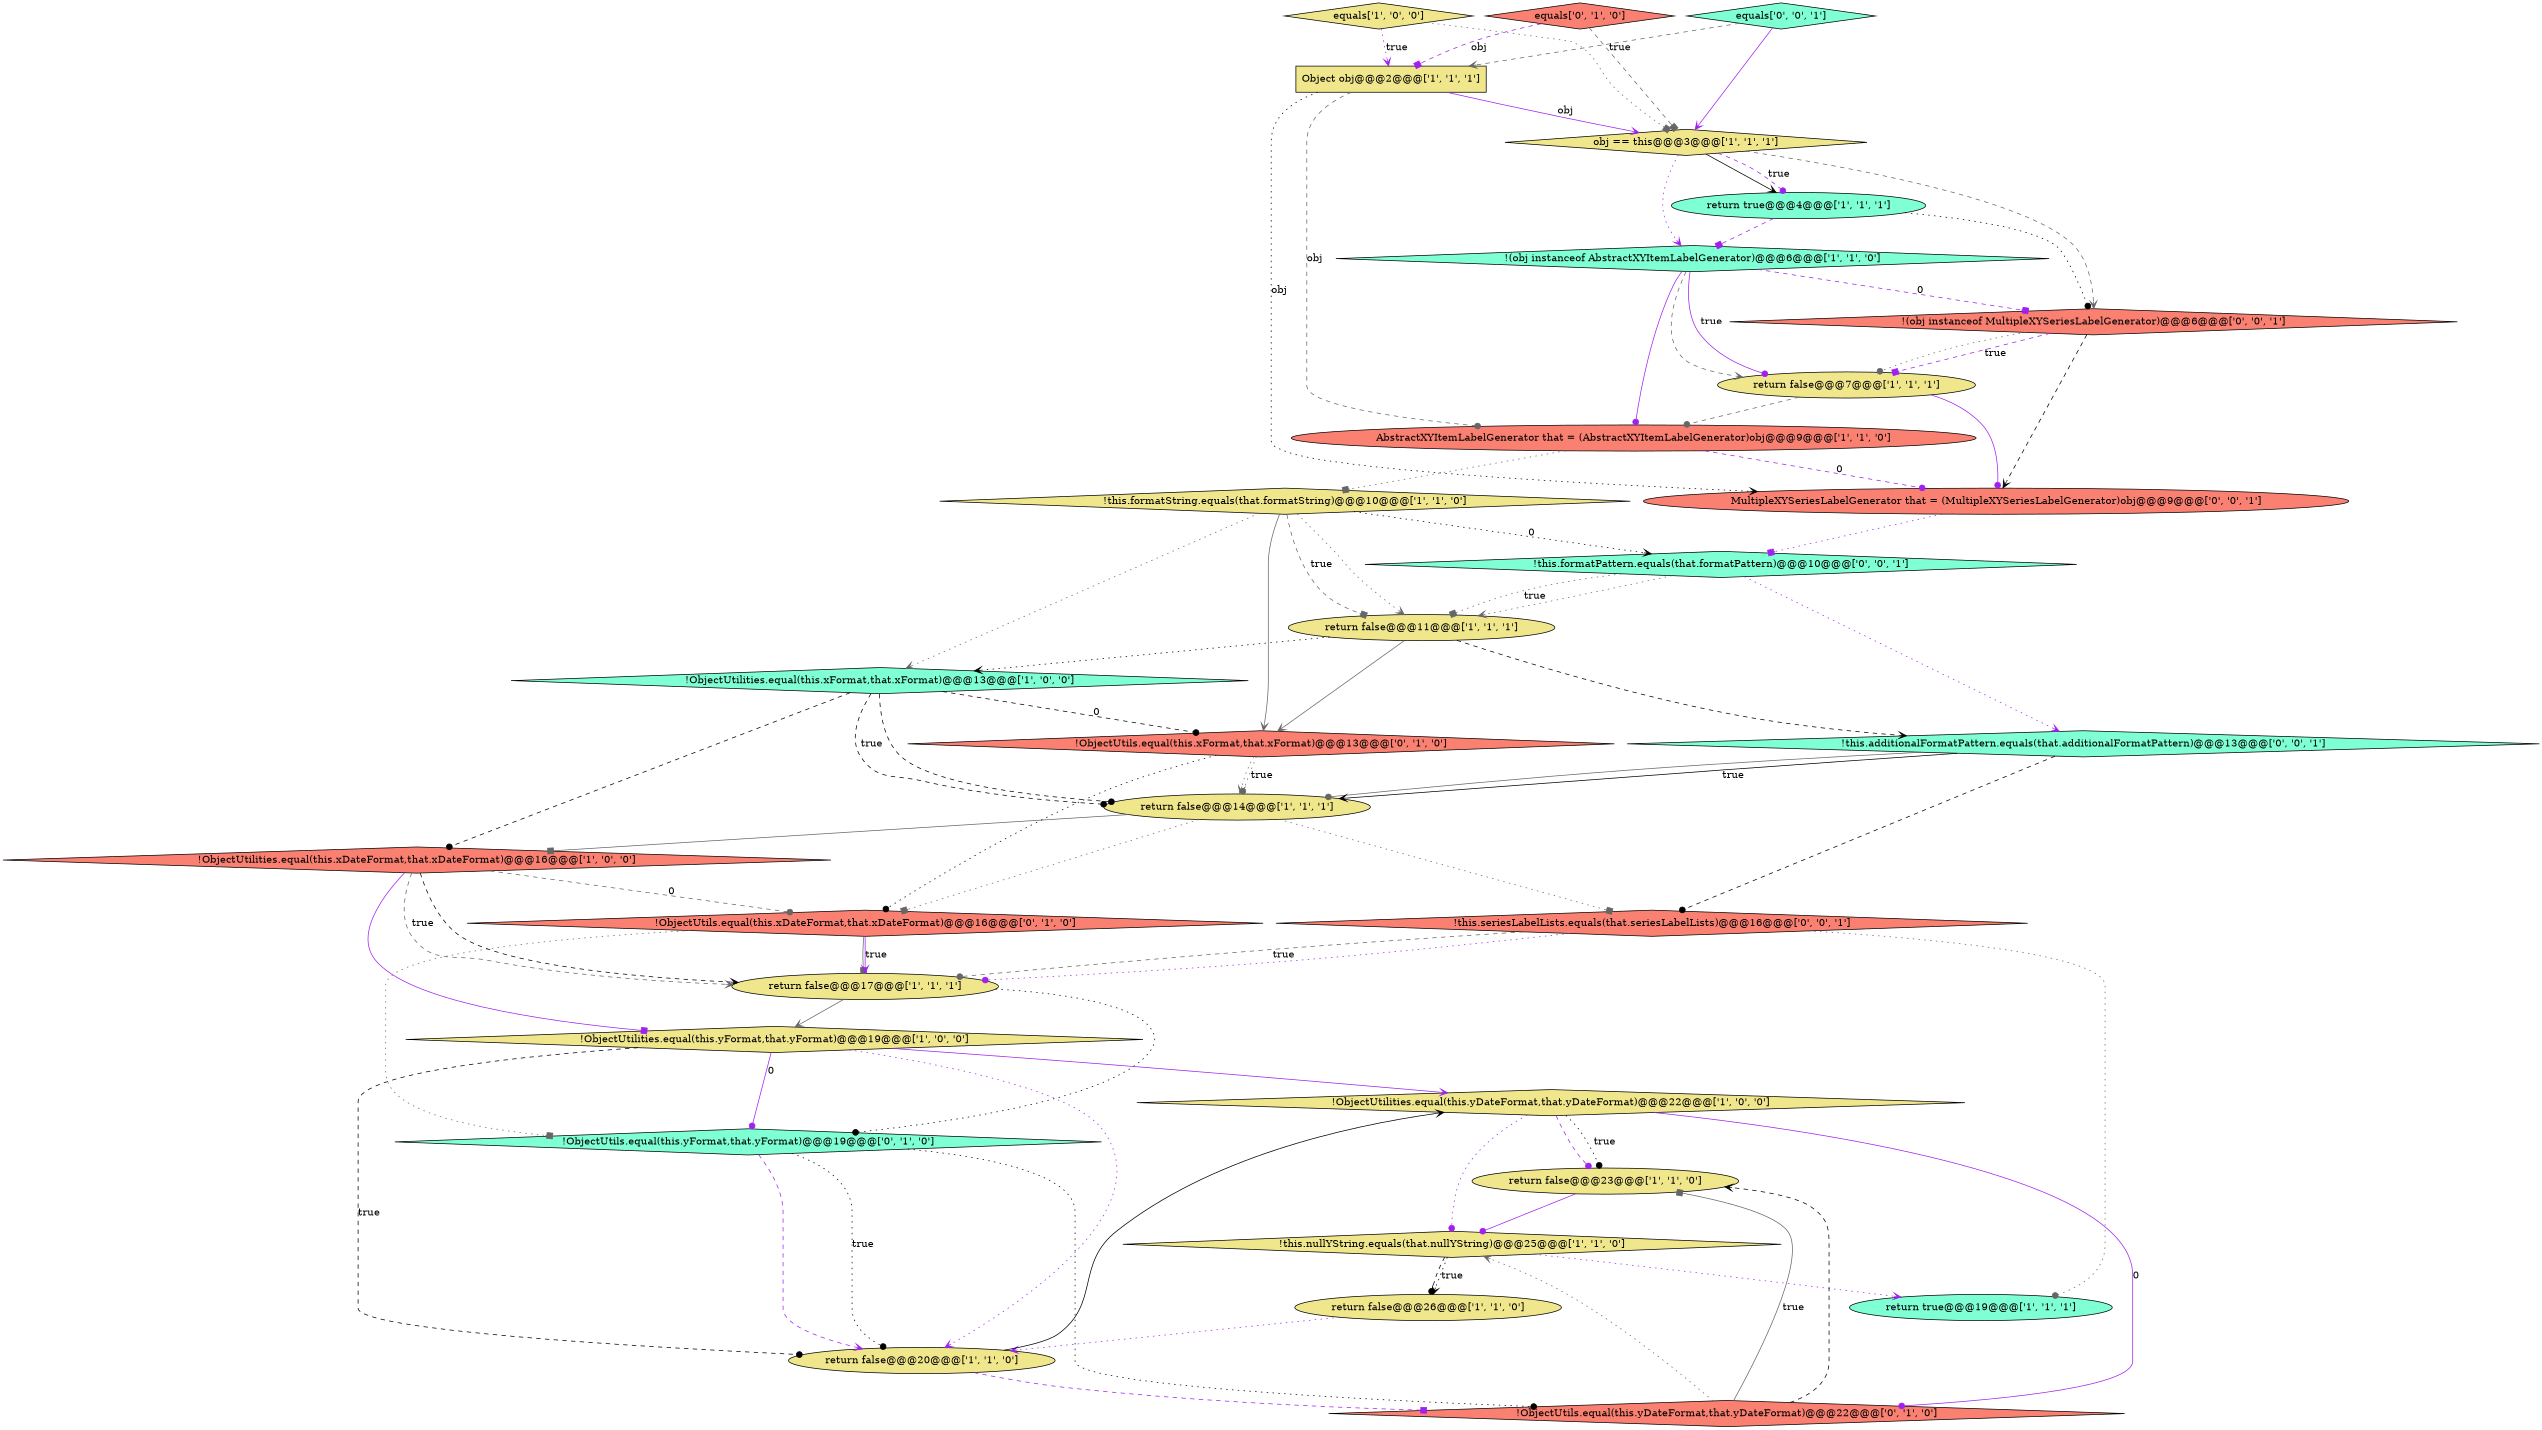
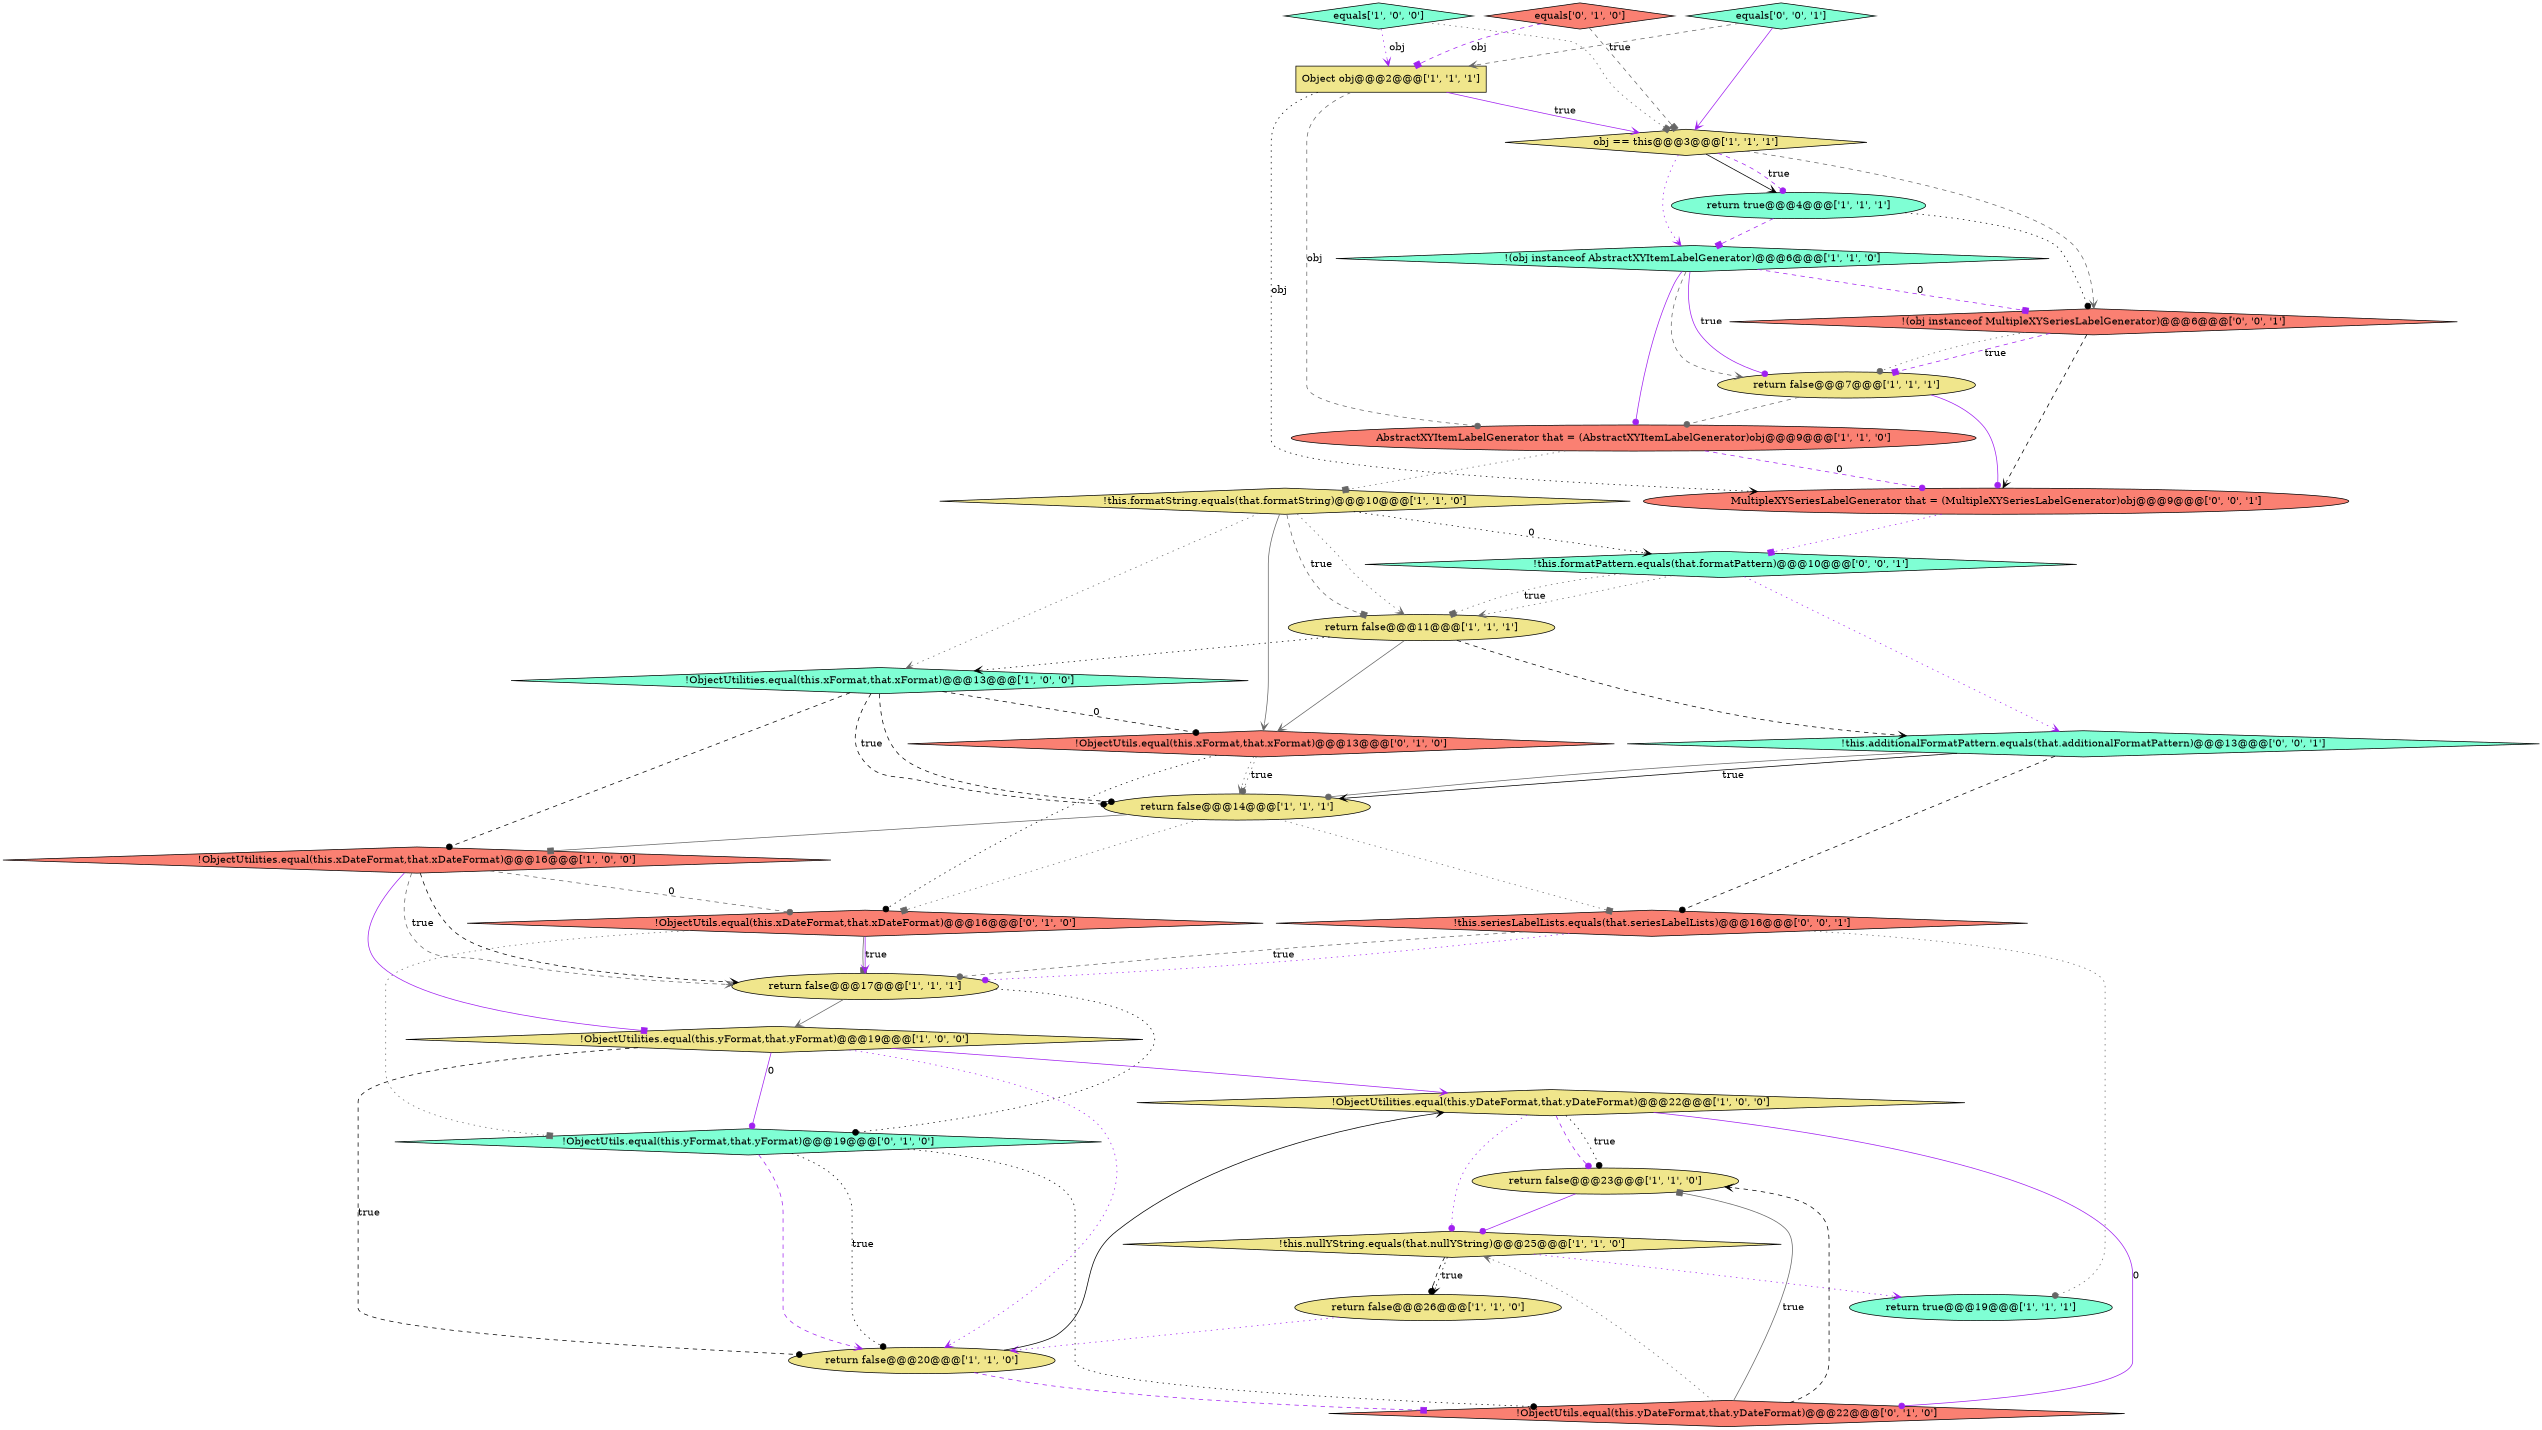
node "equals['1', '0', '0']": fillcolor khaki -> aquamarine
edge "equals['1', '0', '0']" -> "Object obj@@@2@@@['1', '1', '1']": label "true" -> "obj"
edge "Object obj@@@2@@@['1', '1', '1']" -> "obj == this@@@3@@@['1', '1', '1']": label "obj" -> "true"
